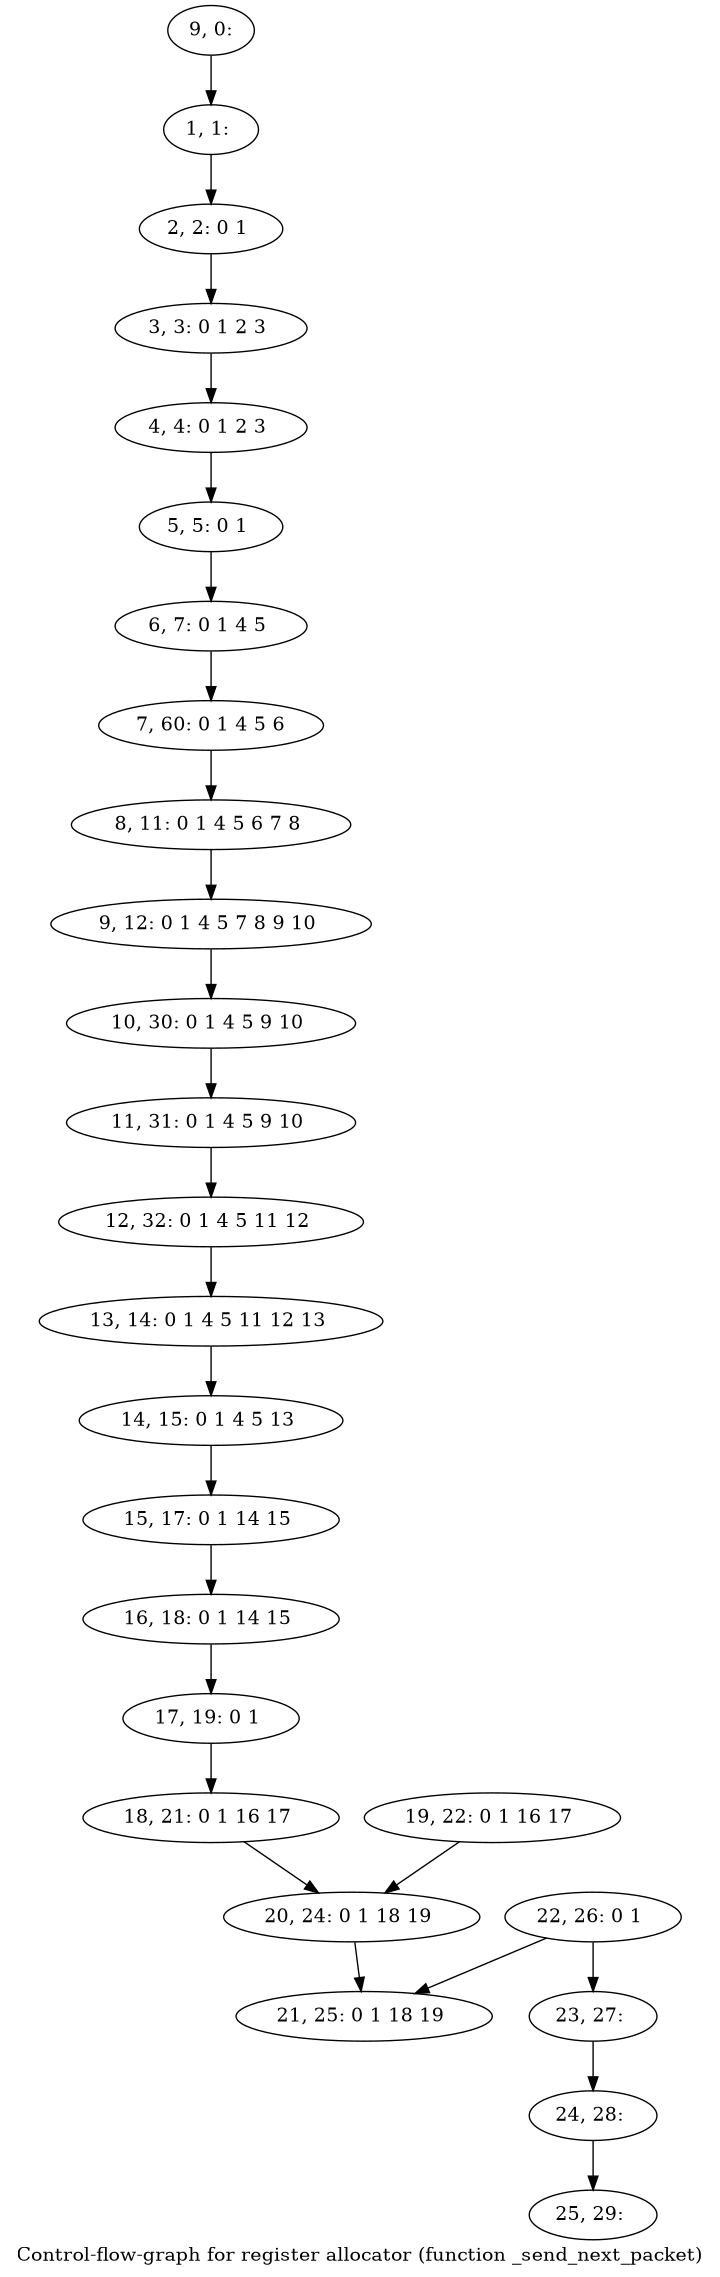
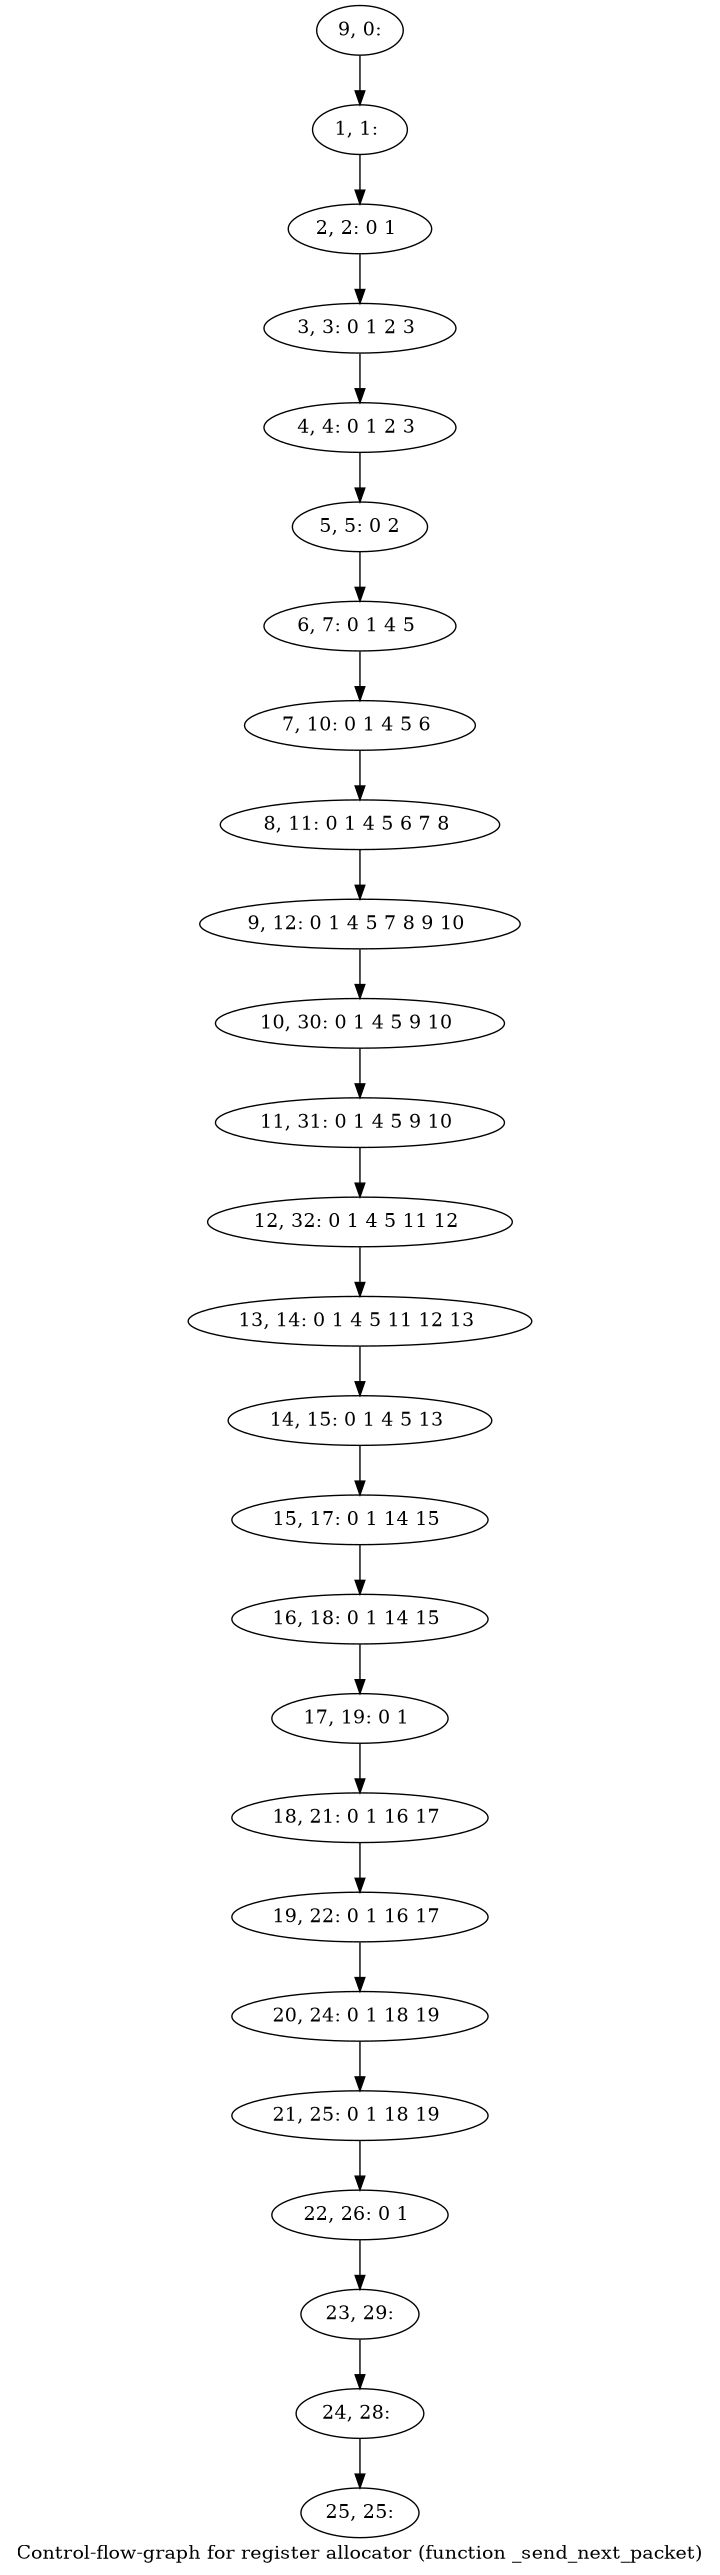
node "5, 5: 0 1": label "5, 5: 0 1" -> "5, 5: 0 2"
node "7, 60: 0 1 4 5 6": label "7, 60: 0 1 4 5 6" -> "7, 10: 0 1 4 5 6"
edge "18, 21: 0 1 16 17" -> "20, 24: 0 1 18 19": now "18, 21: 0 1 16 17" -> "19, 22: 0 1 16 17"
edge "22, 26: 0 1" -> "21, 25: 0 1 18 19": reversed
node "23, 27:": label "23, 27:" -> "23, 29:"
node "25, 29:": label "25, 29:" -> "25, 25:"
